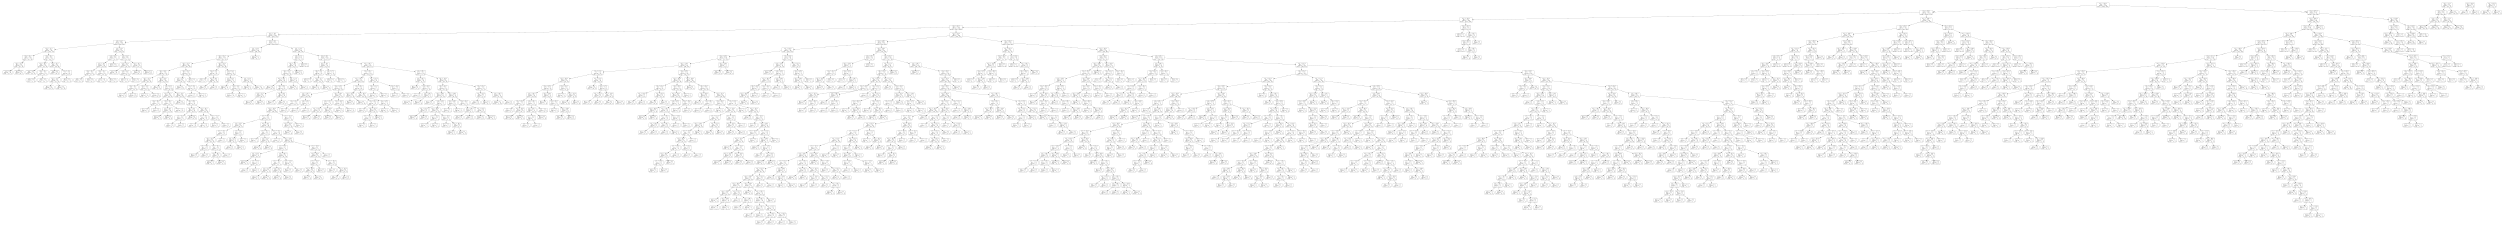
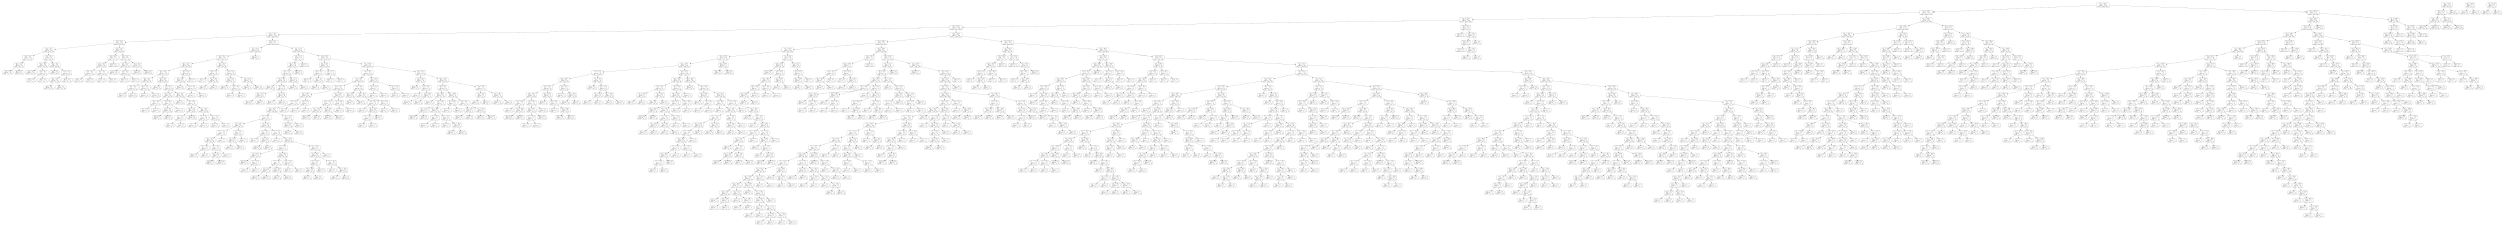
node "rain <= 1673.5 gini = 0.4 samples = 10 value = [4, 13]": removed
